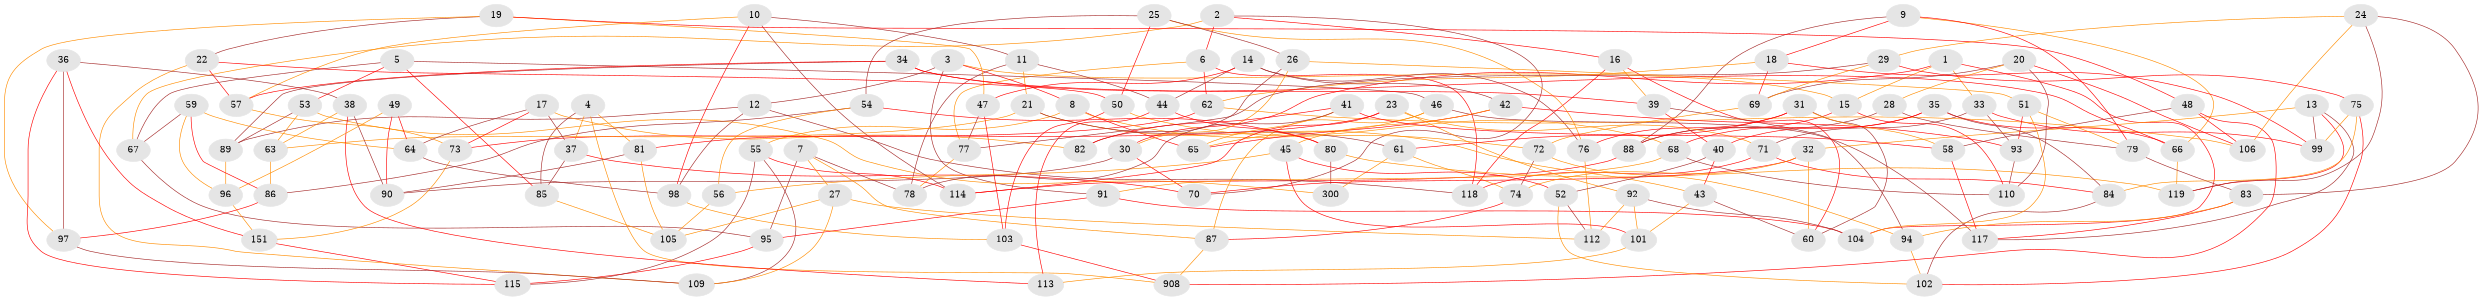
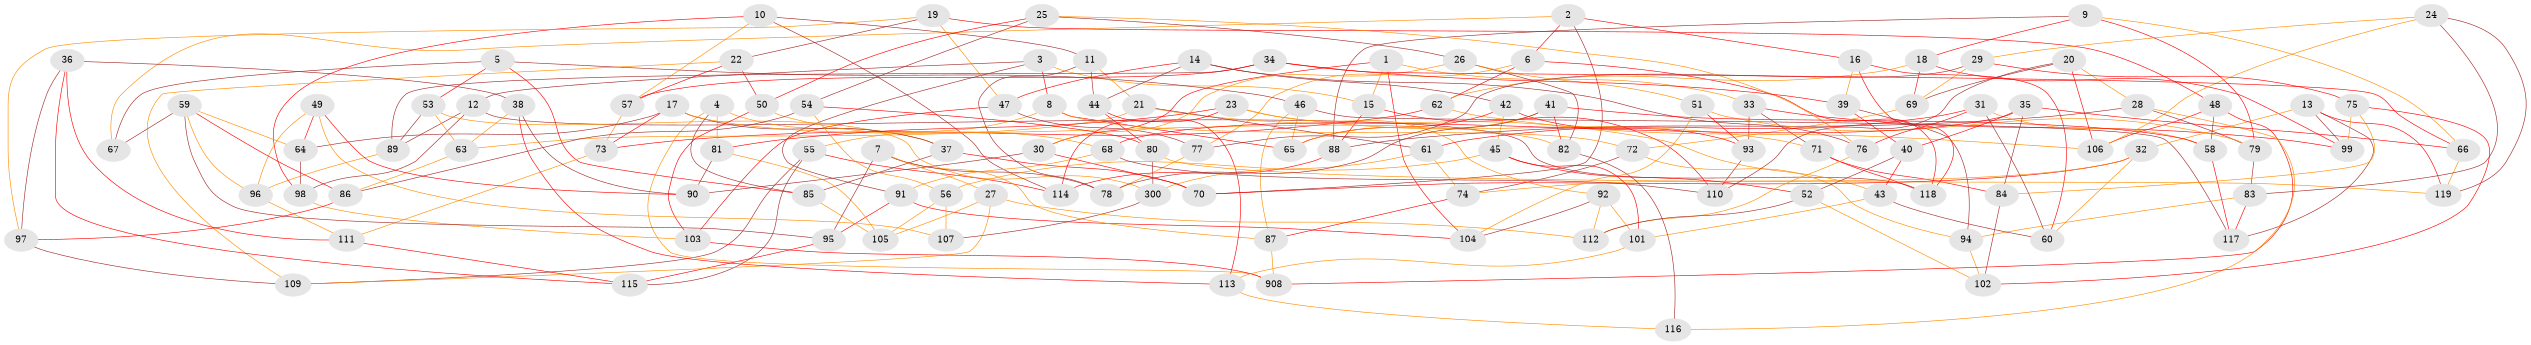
edge "67" -- "95": now "59" -- "95"
node "151": label "151" -> "111"
node "107": added
node "116": added
